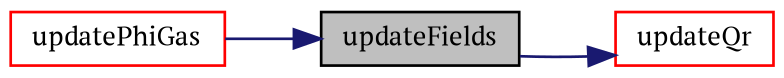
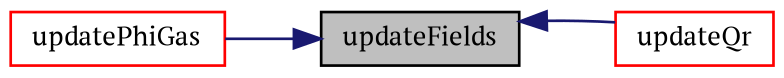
edge "updateFields" -> "updateQr": reversed
